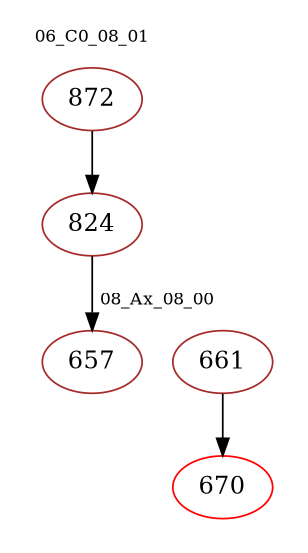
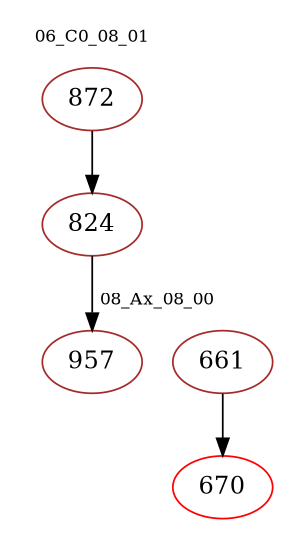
node "657": label "657" -> "957"
